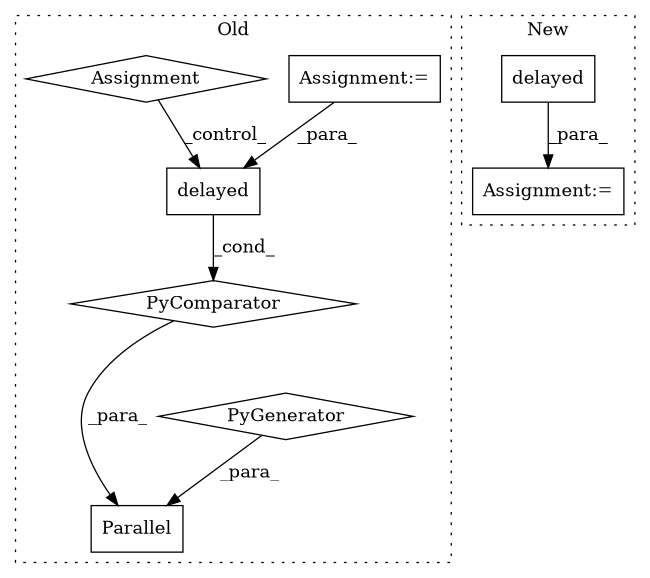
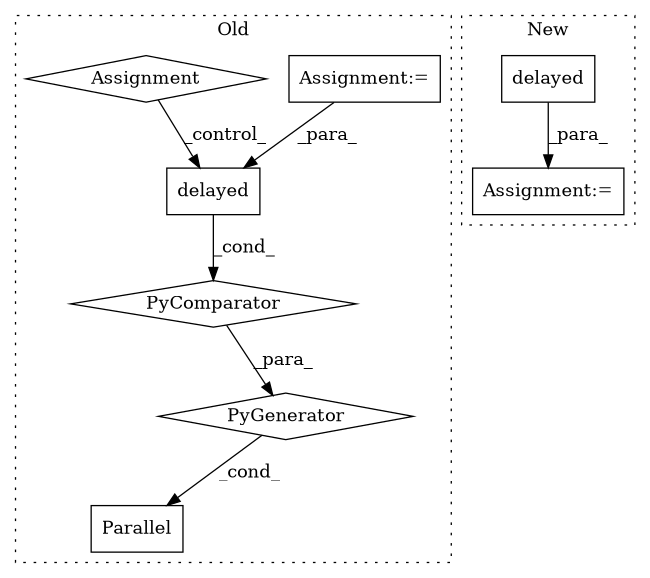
edge "PyComparator" -> "Parallel": now "PyComparator" -> "PyGenerator"
edge "PyGenerator" -> "Parallel": label "_para_" -> "_cond_"
